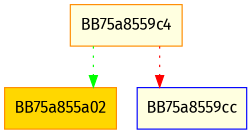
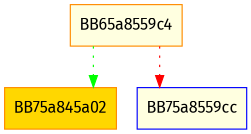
node "BB75a8559c4": label "BB75a8559c4" -> "BB65a8559c4"
node "BB75a855a02": label "BB75a855a02" -> "BB75a845a02"
